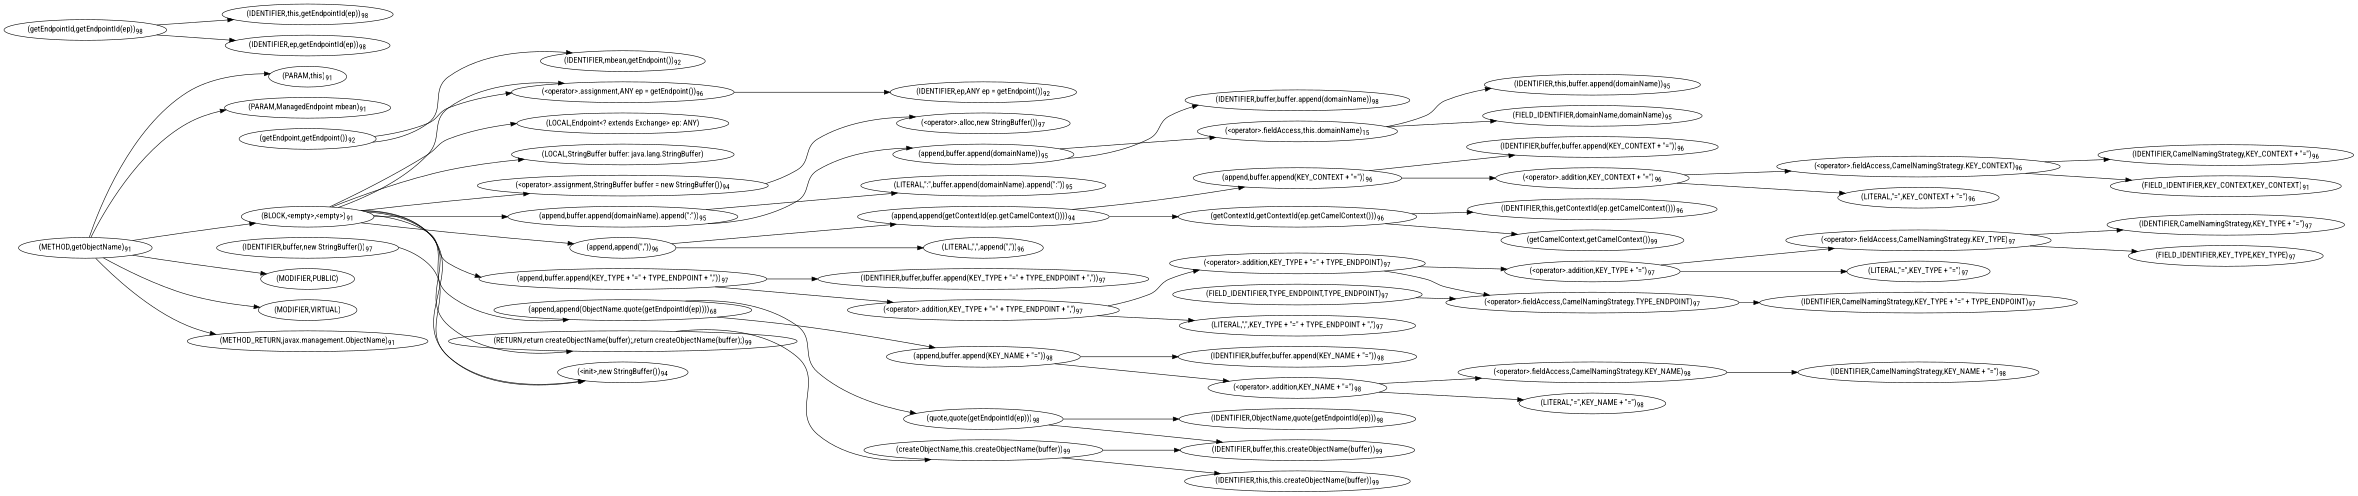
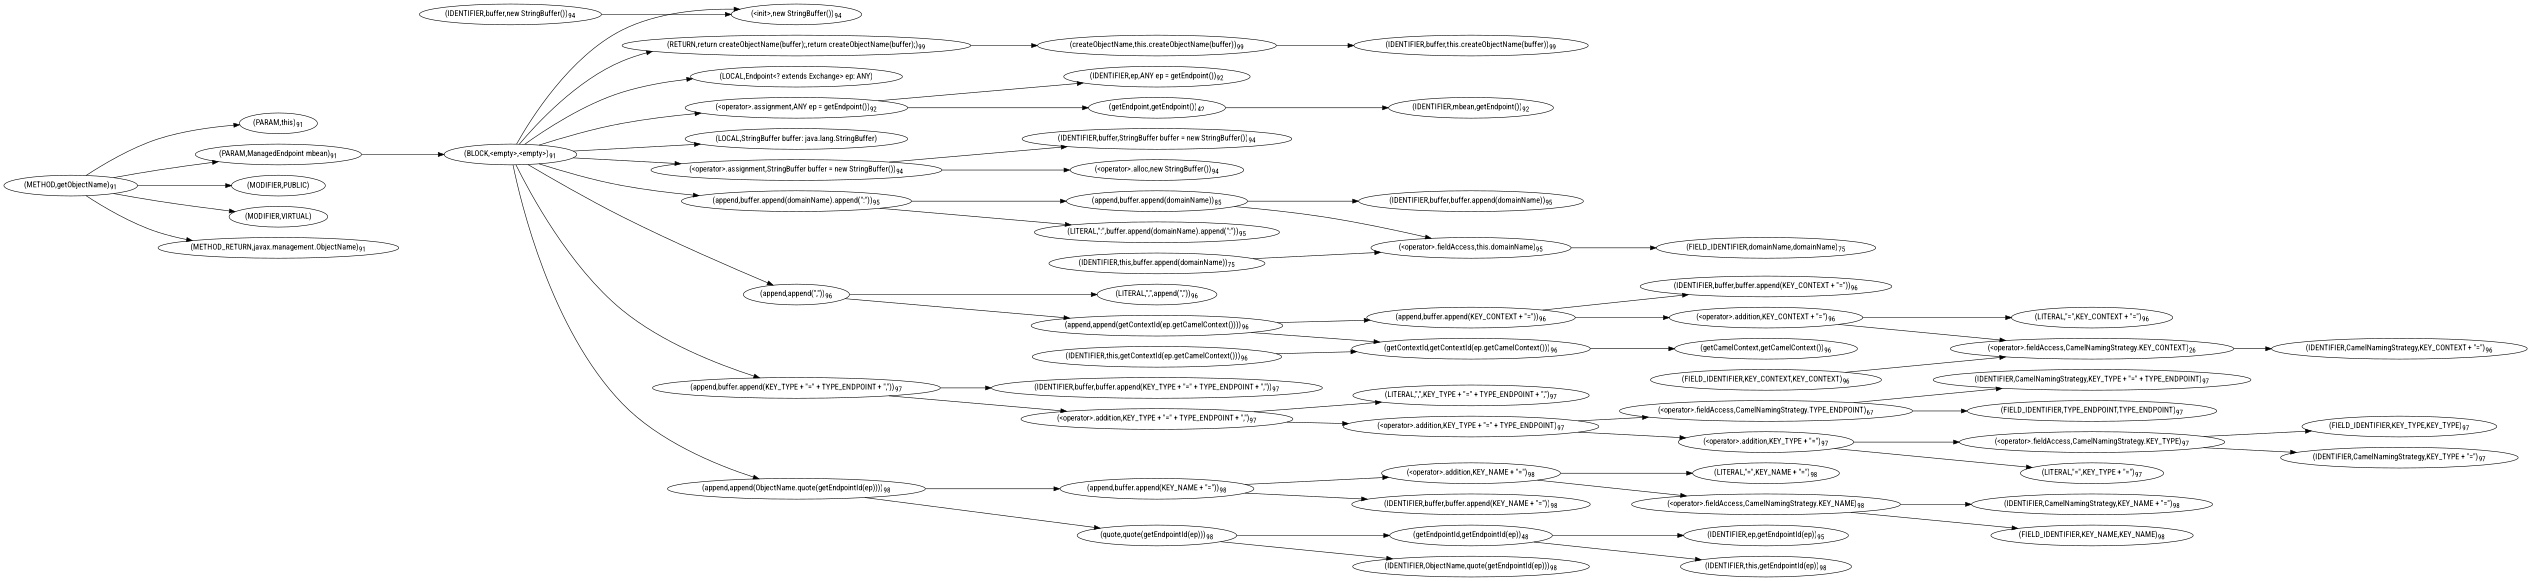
node "(getEndpointId,getEndpointId(ep))": text "98" -> "48"
node "(IDENTIFIER,ep,getEndpointId(ep))": text "98" -> "95"
node "(IDENTIFIER,this,buffer.append(domainName))": text "95" -> "75"
node "(<operator>.assignment,ANY ep = getEndpoint())": text "96" -> "92"
node "(IDENTIFIER,buffer,buffer.append(domainName))": text "98" -> "95"
edge "(getEndpoint,getEndpoint())" -> "(<operator>.assignment,ANY ep = getEndpoint())": reversed
edge "(<operator>.fieldAccess,this.domainName)" -> "(IDENTIFIER,this,buffer.append(domainName))": reversed
node "(FIELD_IDENTIFIER,domainName,domainName)": text "95" -> "75"
node "(<operator>.alloc,new StringBuffer())": text "97" -> "94"
node "(<operator>.fieldAccess,this.domainName)": text "15" -> "95"
node "(getEndpoint,getEndpoint())": text "92" -> "42"
node "(IDENTIFIER,buffer,StringBuffer buffer = new StringBuffer())": added
node "(append,buffer.append(domainName))": text "95" -> "85"
node "(<operator>.fieldAccess,CamelNamingStrategy.KEY_CONTEXT)": text "96" -> "26"
edge "(<operator>.fieldAccess,CamelNamingStrategy.KEY_CONTEXT)" -> "(FIELD_IDENTIFIER,KEY_CONTEXT,KEY_CONTEXT)": reversed
node "(FIELD_IDENTIFIER,KEY_CONTEXT,KEY_CONTEXT)": text "91" -> "96"
edge "(getContextId,getContextId(ep.getCamelContext()))" -> "(IDENTIFIER,this,getContextId(ep.getCamelContext()))": reversed
node "(append,append(getContextId(ep.getCamelContext())))": text "94" -> "96"
edge "(METHOD,getObjectName)" -> "(BLOCK,<empty>,<empty>)": now "(PARAM,ManagedEndpoint mbean)" -> "(BLOCK,<empty>,<empty>)"
node "(getCamelContext,getCamelContext())": text "99" -> "96"
node "(IDENTIFIER,buffer,new StringBuffer())": text "97" -> "94"
edge "(FIELD_IDENTIFIER,TYPE_ENDPOINT,TYPE_ENDPOINT)" -> "(<operator>.fieldAccess,CamelNamingStrategy.TYPE_ENDPOINT)": reversed
node "(<operator>.fieldAccess,CamelNamingStrategy.TYPE_ENDPOINT)": text "97" -> "67"
node "(append,append(ObjectName.quote(getEndpointId(ep))))": text "68" -> "98"
edge "(quote,quote(getEndpointId(ep)))" -> "(IDENTIFIER,buffer,this.createObjectName(buffer))": now "(quote,quote(getEndpointId(ep)))" -> "(getEndpointId,getEndpointId(ep))"
node "(IDENTIFIER,this,this.createObjectName(buffer))": removed
node "(FIELD_IDENTIFIER,KEY_NAME,KEY_NAME)": added
